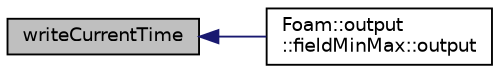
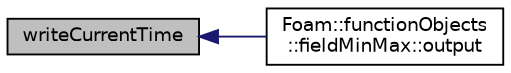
node "Foam::output ::fieldMinMax::output": label "Foam::output ::fieldMinMax::output" -> "Foam::functionObjects ::fieldMinMax::output"
